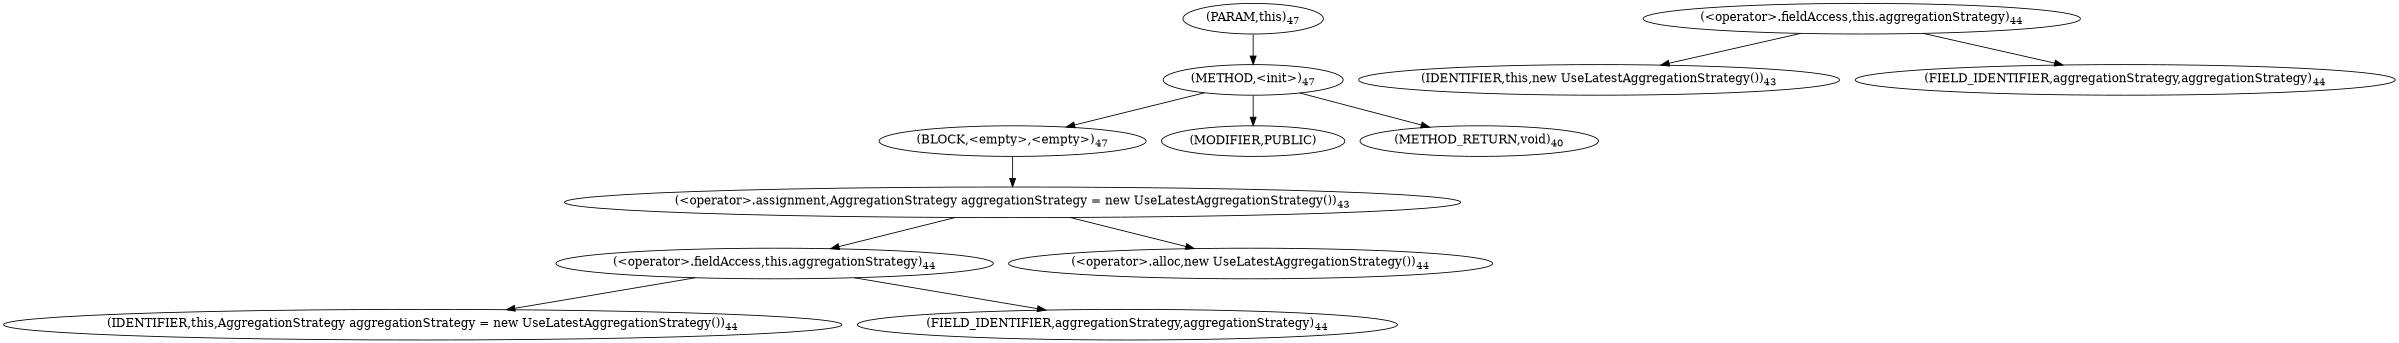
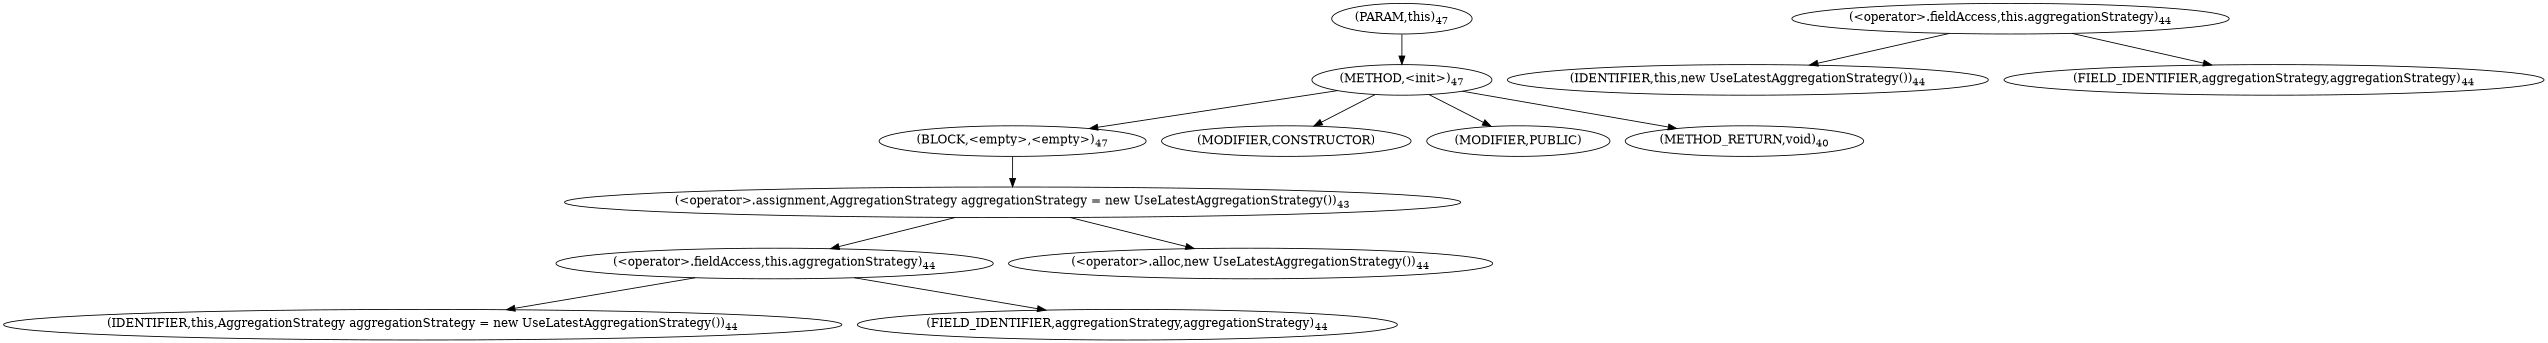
node "(IDENTIFIER,this,new UseLatestAggregationStrategy())": text "43" -> "44"
node "(MODIFIER,CONSTRUCTOR)": added
